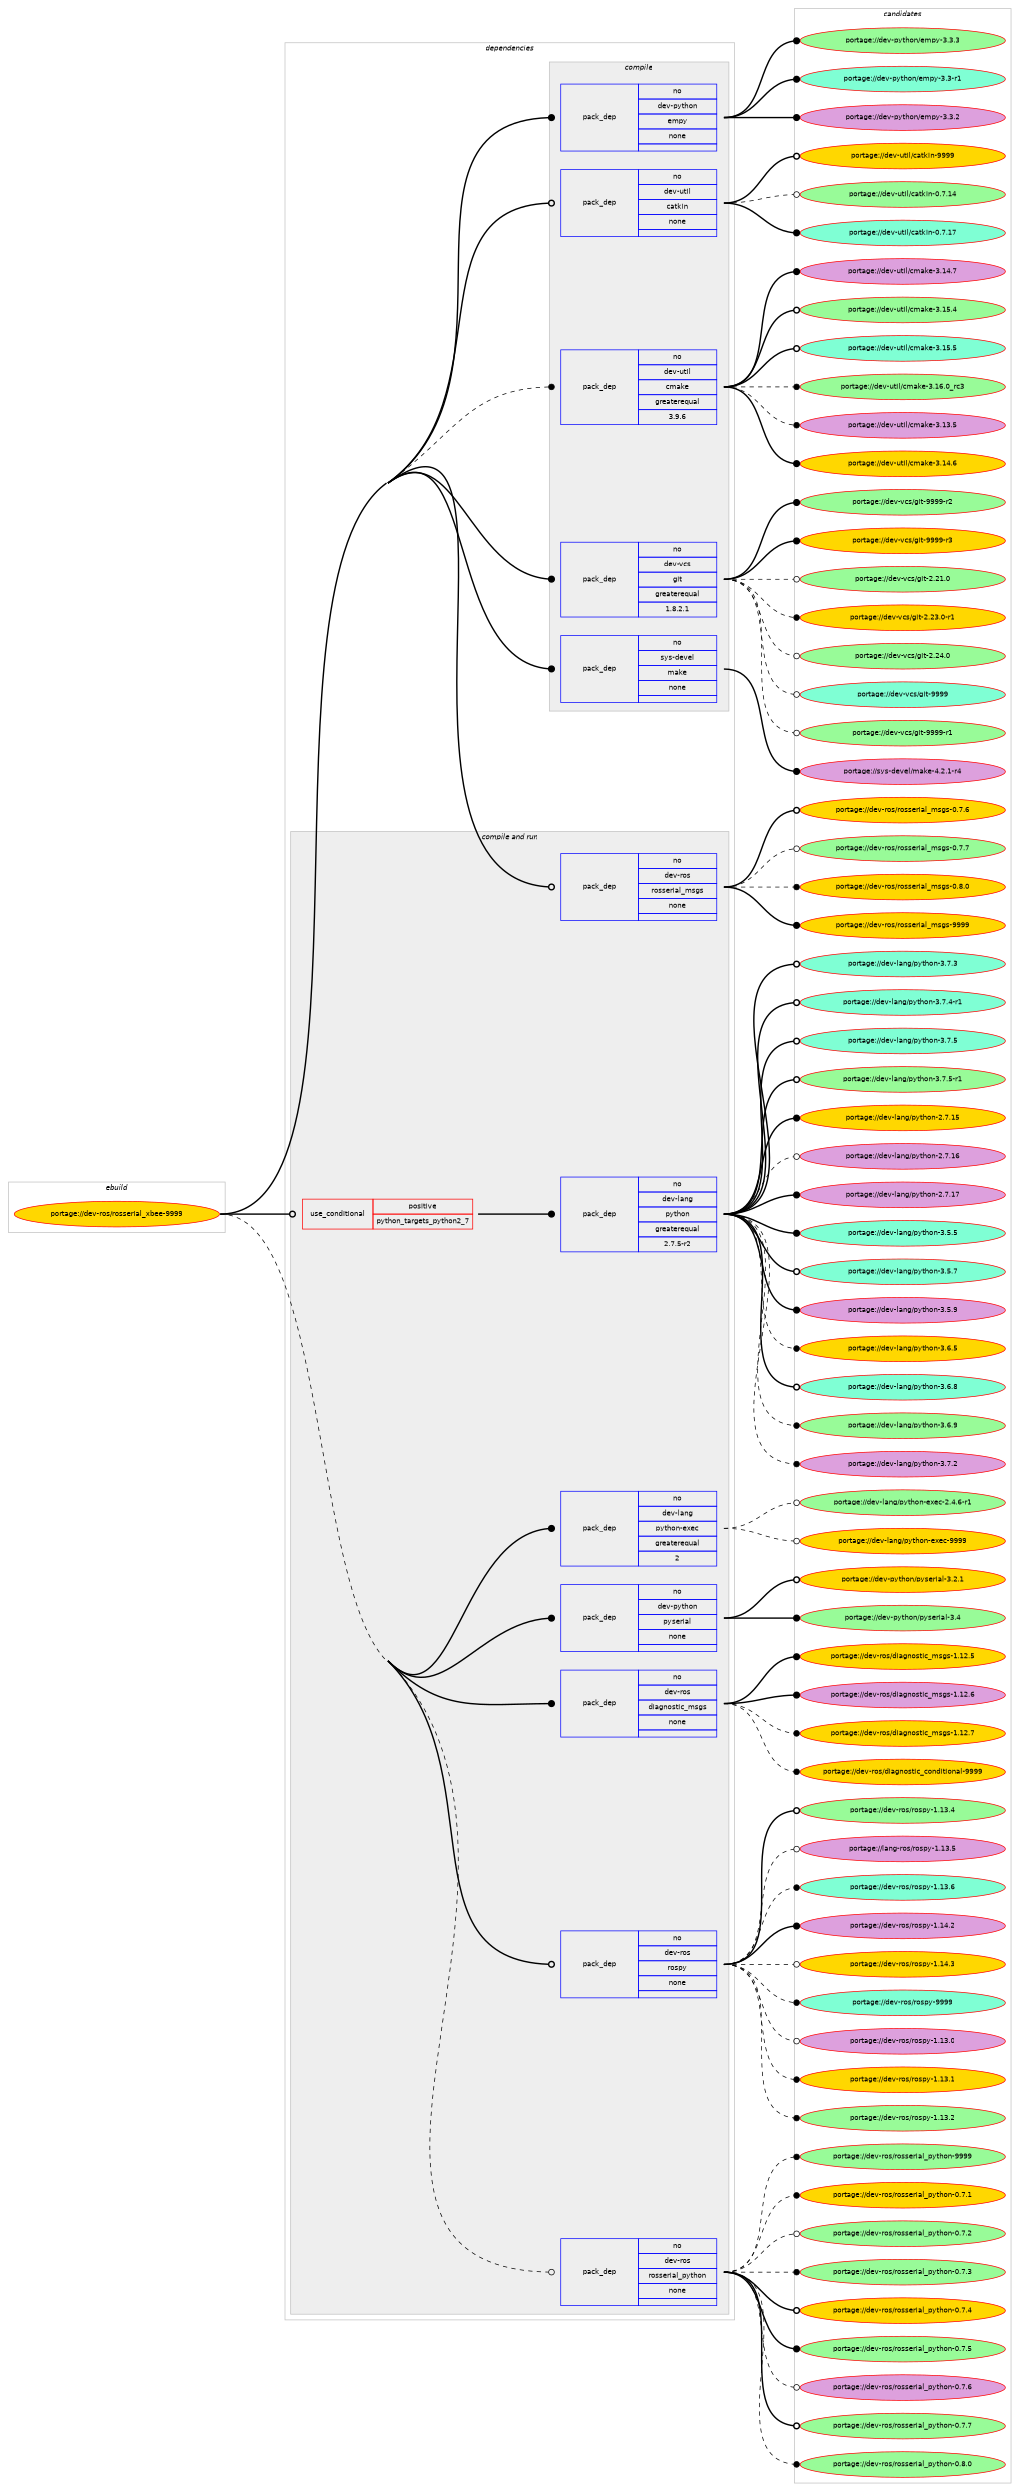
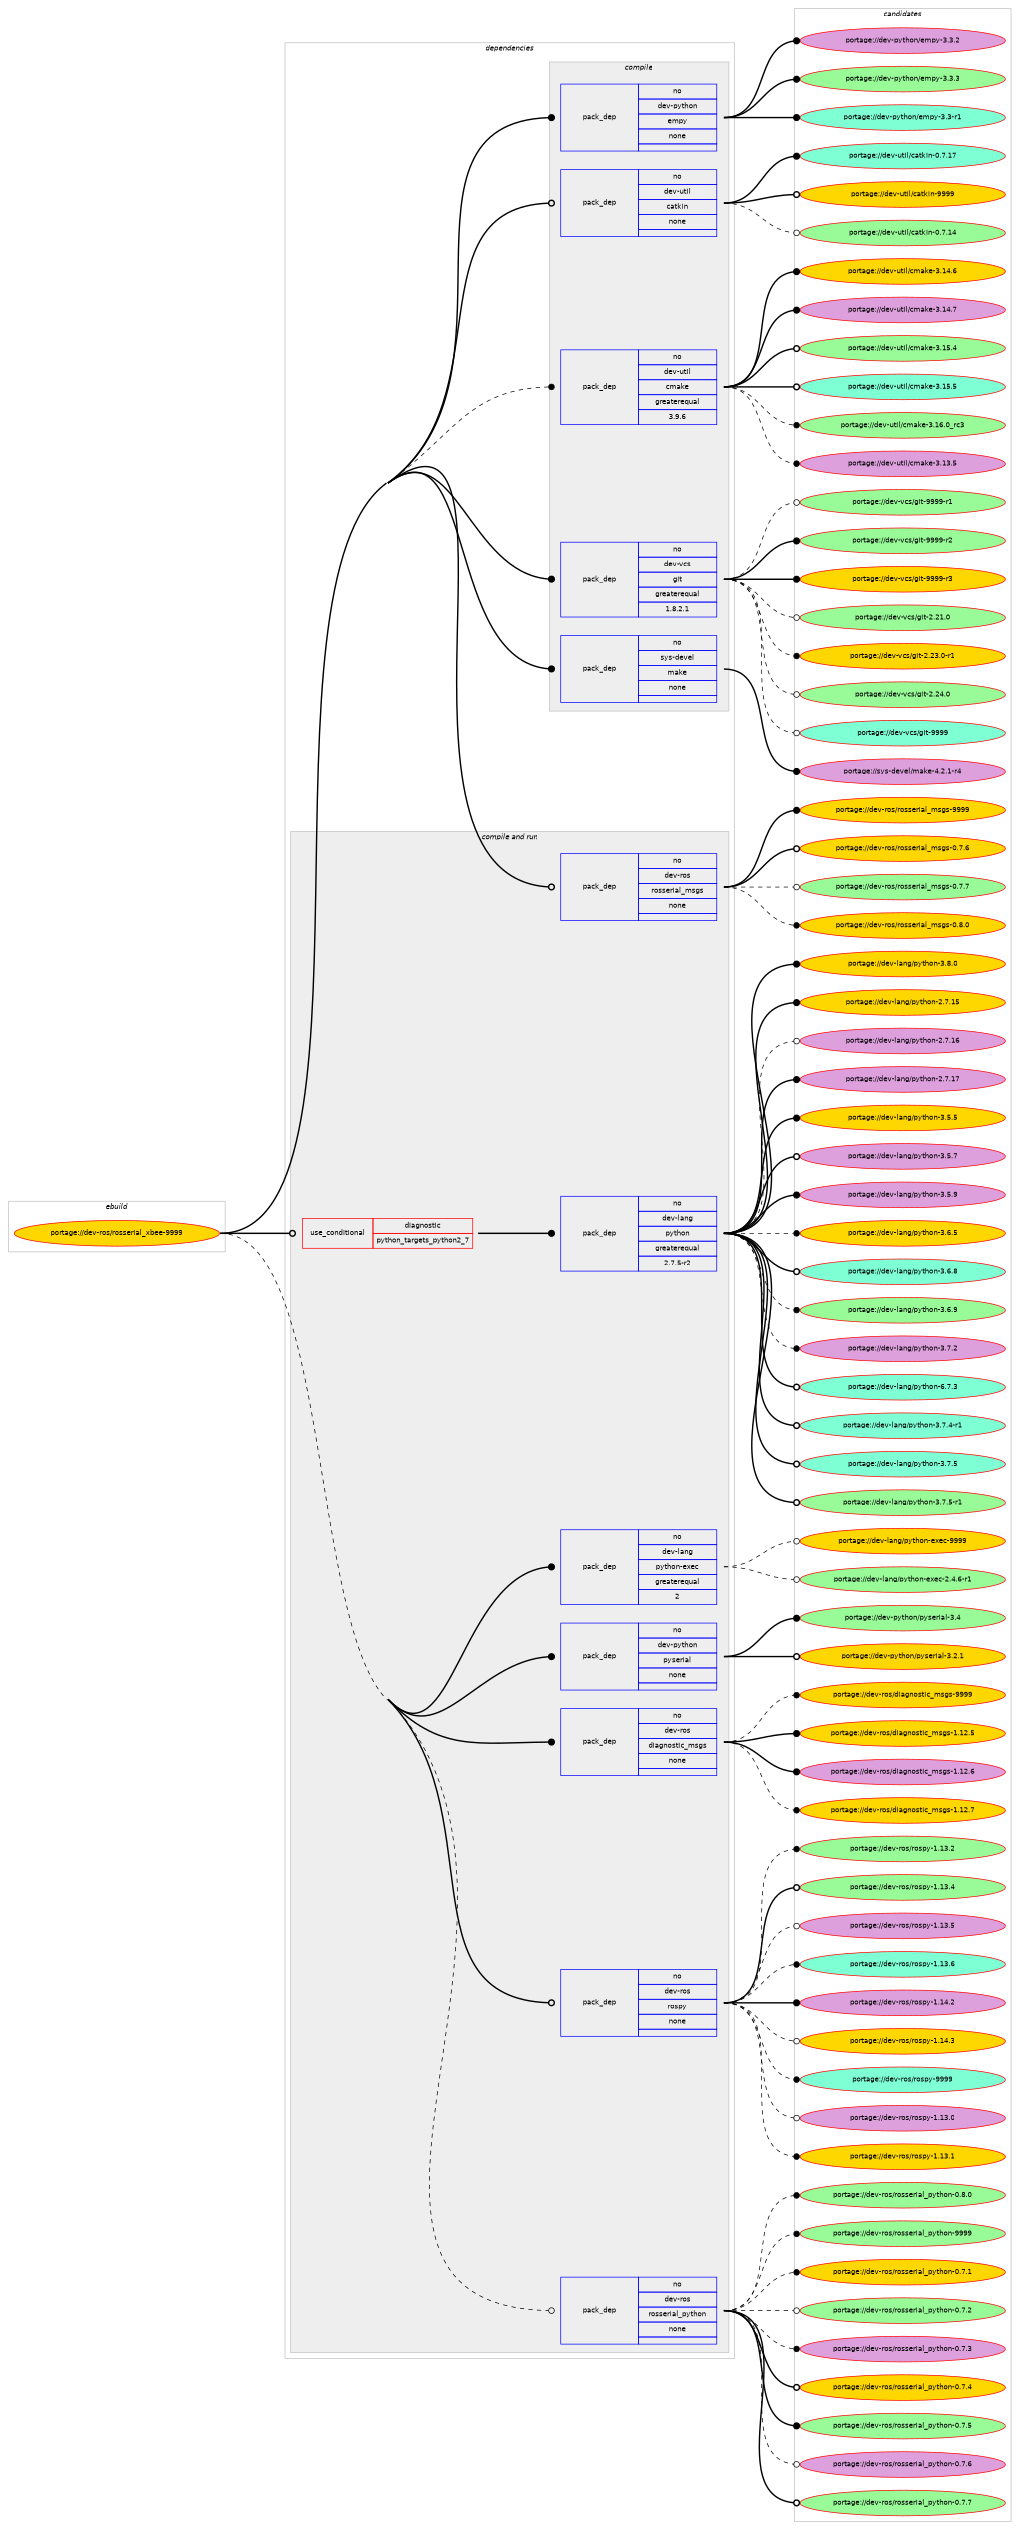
node "portage://dev-lang/python-3.8.0": added
node "portage://dev-lang/python-3.7.3": label "portage://dev-lang/python-3.7.3" -> "portage://dev-lang/python-6.7.3"
node "use_conditional": text "positive" -> "diagnostic"
node "portage://dev-lang/python-3.5.5": fillcolor aquamarine -> gold
node "portage://dev-lang/python-3.5.7": fillcolor aquamarine -> plum
node "portage://dev-ros/diagnostic_conditional-9999": label "portage://dev-ros/diagnostic_conditional-9999" -> "portage://dev-ros/diagnostic_msgs-9999"
node "portage://lang-ros/rospy-1.13.5": label "portage://lang-ros/rospy-1.13.5" -> "portage://dev-ros/rospy-1.13.5"
node "portage://dev-ros/rosserial_python-0.7.3": fillcolor palegreen -> plum
